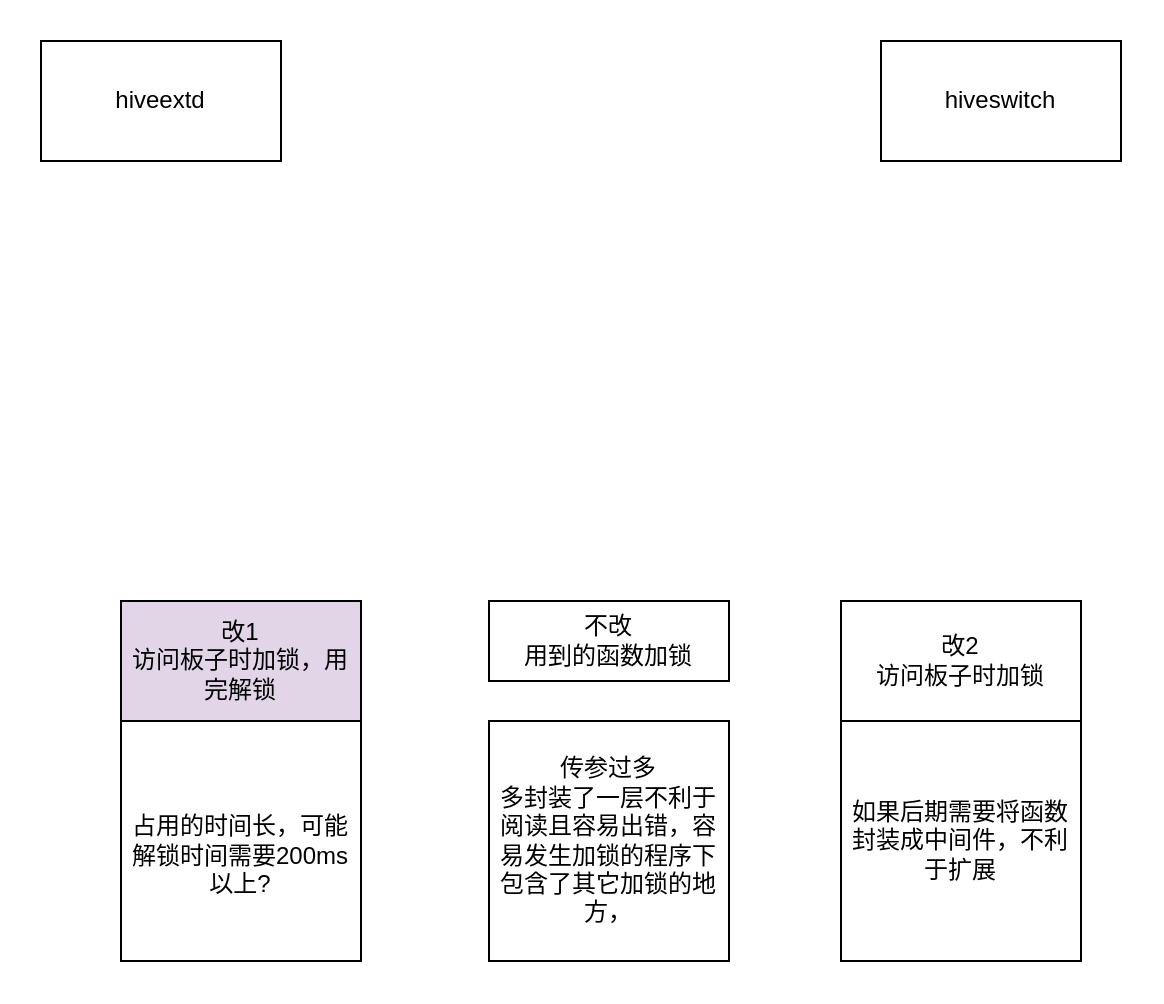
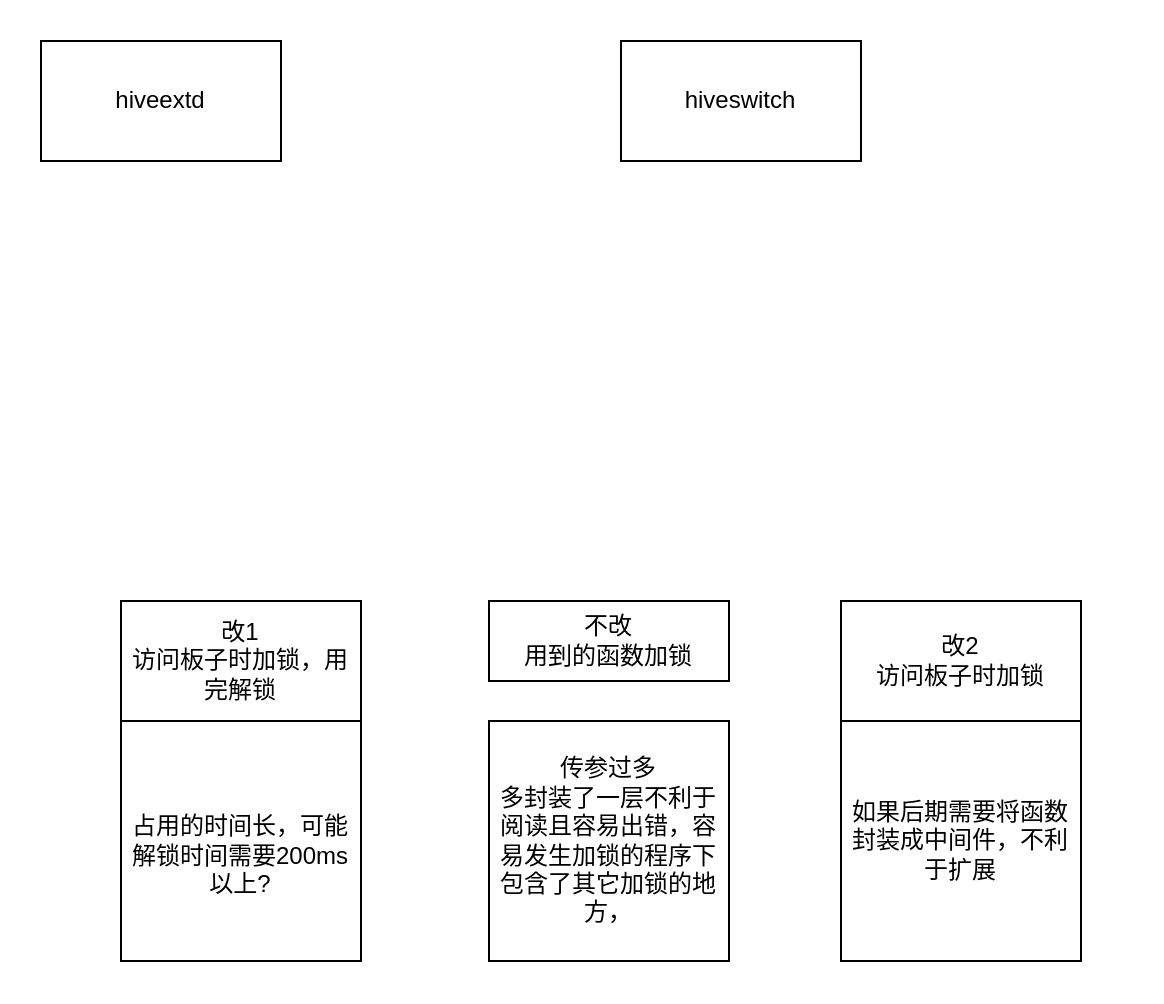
node "hiveswitch": moved (1001, 101) -> (741, 101)
node "改1 访问板子时加锁，用完解锁": fillcolor #e1d5e7 -> #ffffff
